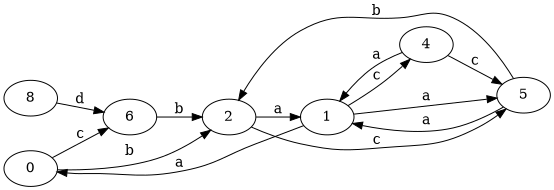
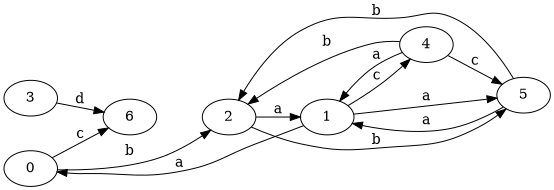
node "8": label "8" -> "3"
edge "6" -> "2": now "4" -> "2"
edge "2" -> "5": label "c" -> "b"
